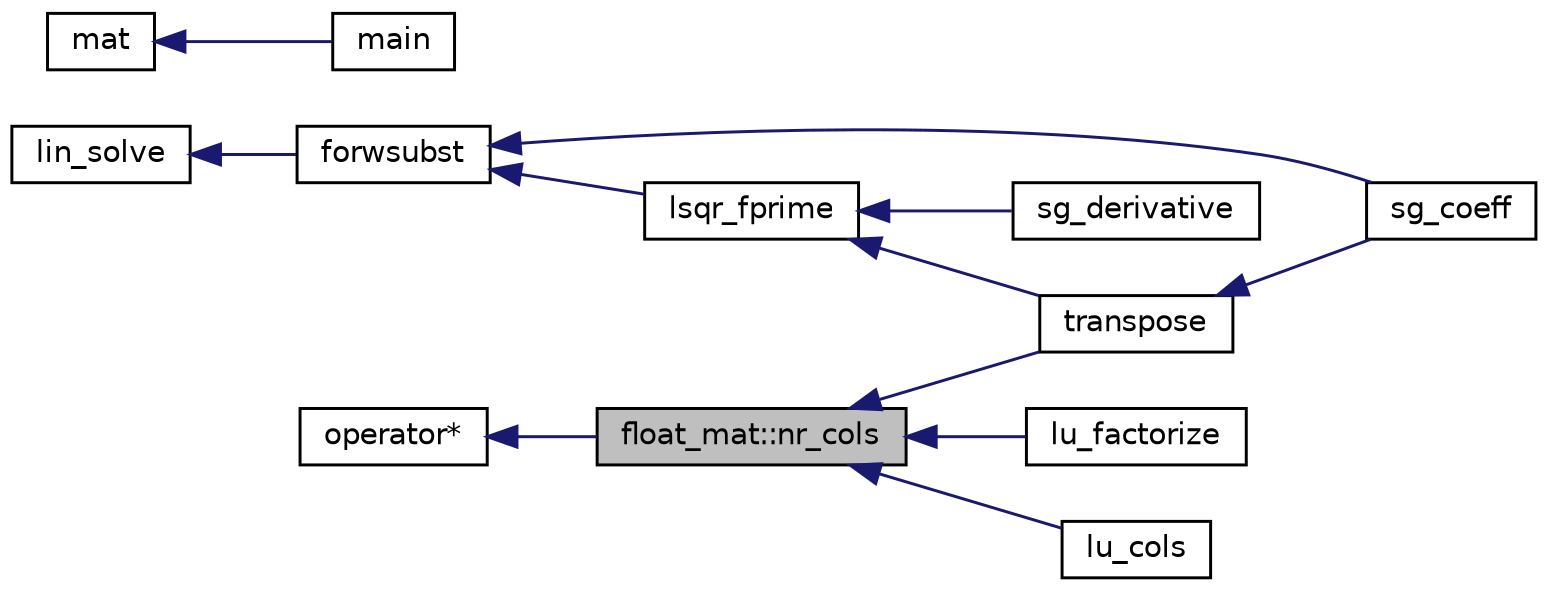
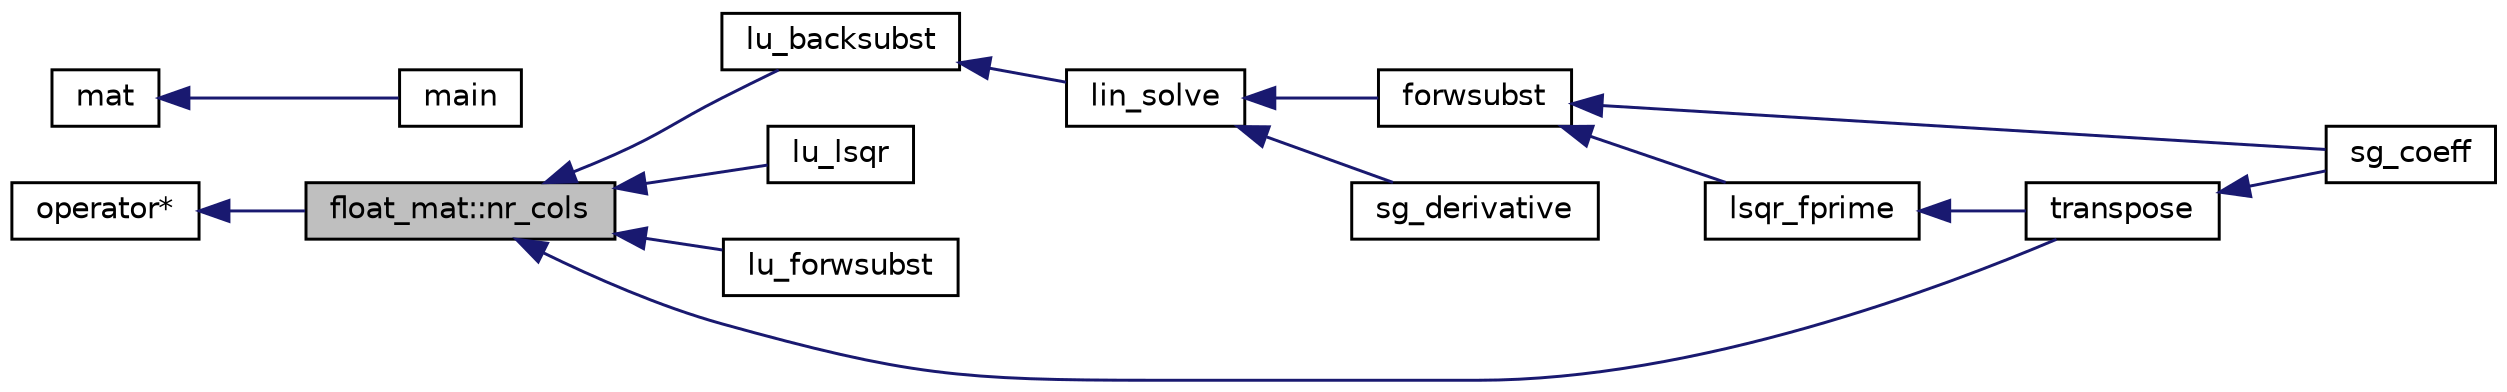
node "lu_backsubst": added
edge "sg_derivative" -> "lsqr_fprime": now "sg_derivative" -> "lin_solve"
node "lu_factorize": label "lu_factorize" -> "lu_lsqr"
node "lu_cols": label "lu_cols" -> "lu_forwsubst"
